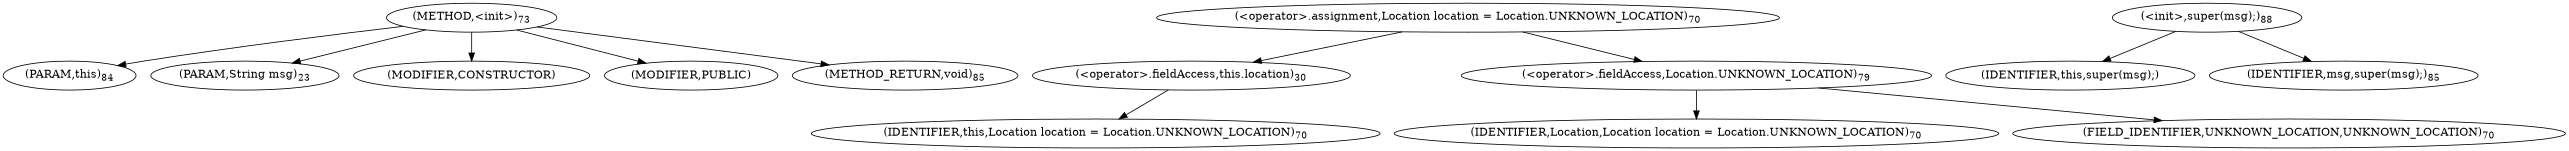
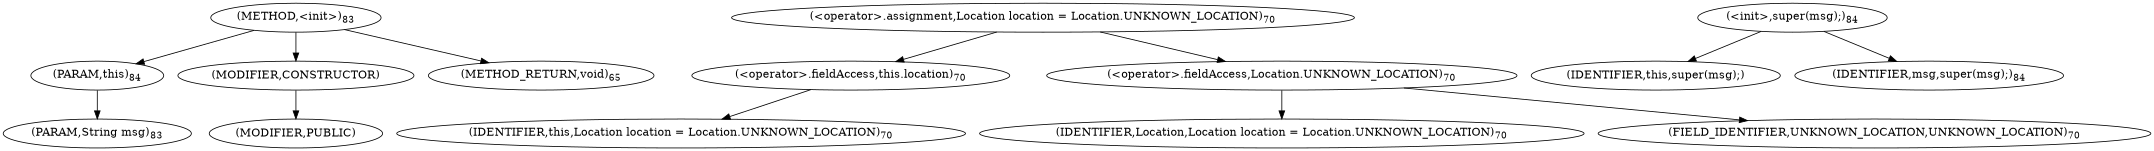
node "(METHOD,<init>)": text "73" -> "83"
node "(<init>,super(msg);)": text "88" -> "84"
edge "(METHOD,<init>)" -> "(PARAM,String msg)": now "(PARAM,this)" -> "(PARAM,String msg)"
edge "(METHOD,<init>)" -> "(MODIFIER,PUBLIC)": now "(MODIFIER,CONSTRUCTOR)" -> "(MODIFIER,PUBLIC)"
node "(PARAM,String msg)": text "23" -> "83"
node "(METHOD_RETURN,void)": text "85" -> "65"
node "(<operator>.fieldAccess,this.location)": text "30" -> "70"
node "(<operator>.fieldAccess,Location.UNKNOWN_LOCATION)": text "79" -> "70"
node "(IDENTIFIER,msg,super(msg);)": text "85" -> "84"
